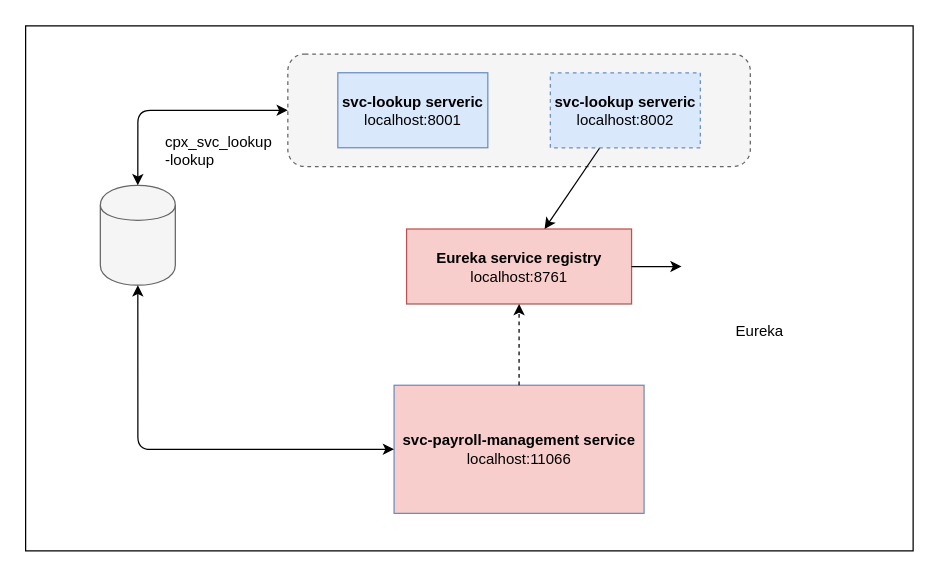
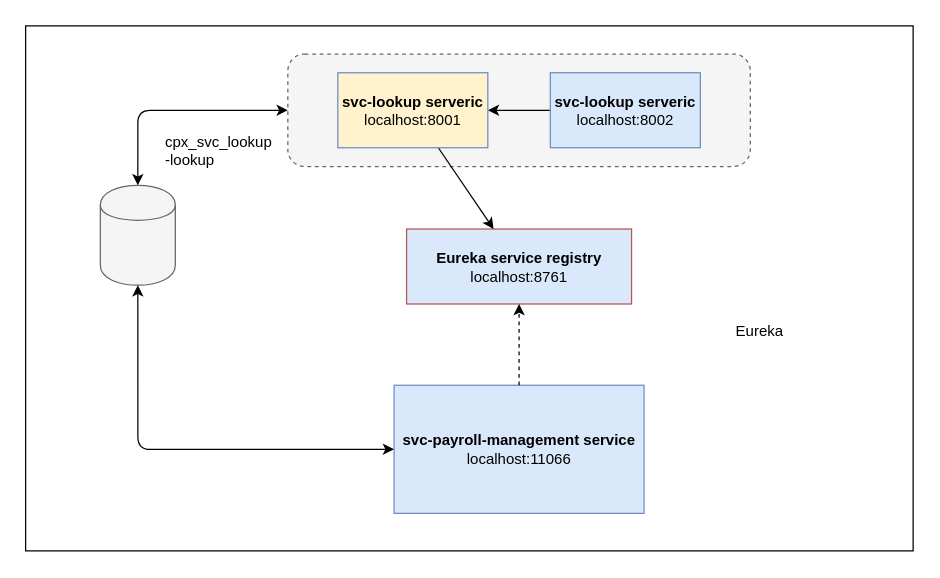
node "svc-lookup serveric localhost:8001": fillcolor #dae8fc -> #fff2cc
node "svc-lookup serveric localhost:8002": style dashed -> solid
edge "svc-lookup serveric localhost:8001" -> "Eureka service registry localhost:8761": added
edge "svc-lookup serveric localhost:8002" -> "Eureka service registry localhost:8761": now "svc-lookup serveric localhost:8002" -> "svc-lookup serveric localhost:8001"
node "Eureka service registry localhost:8761": fillcolor #f8cecc -> #dae8fc
edge "Eureka service registry localhost:8761" -> "Eureka": removed
node "svc-payroll-management service localhost:11066": fillcolor #f8cecc -> #dae8fc
